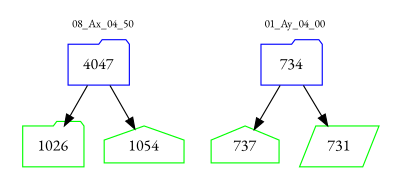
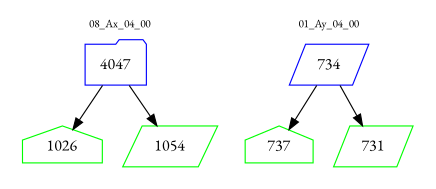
cluster "08_Ax_04_50": label "08_Ax_04_50" -> "08_Ax_04_00"
node "734": shape folder -> parallelogram
node "1026": shape folder -> house
node "1054": shape house -> parallelogram
